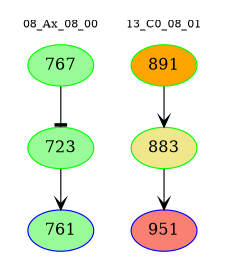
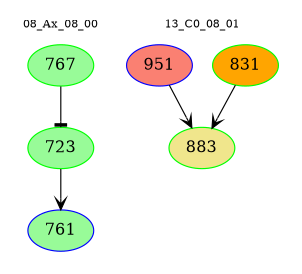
node "891": label "891" -> "831"
edge "883" -> "951": reversed
